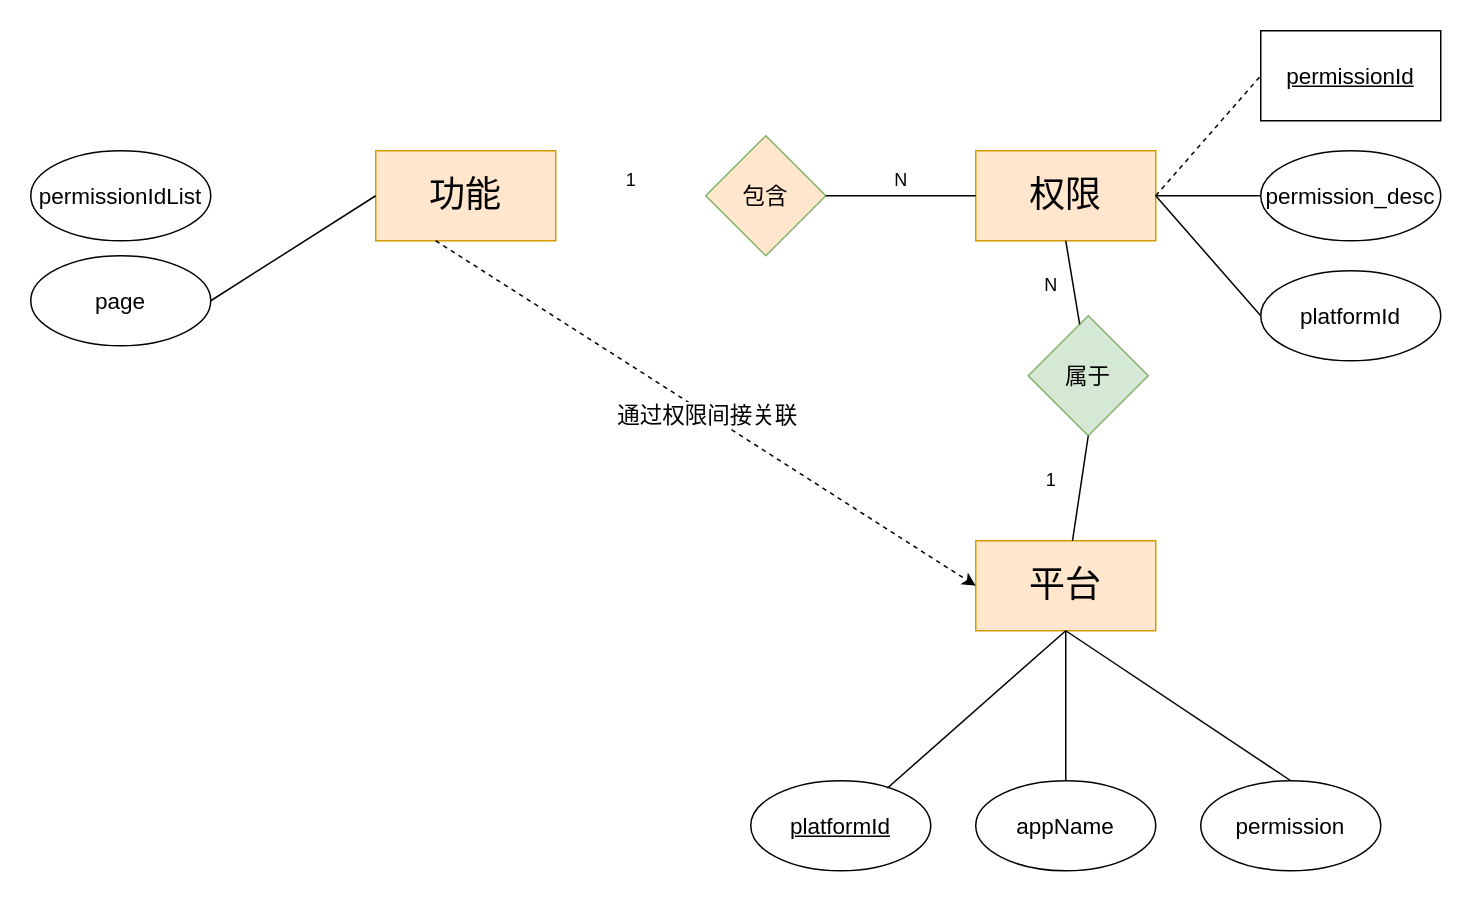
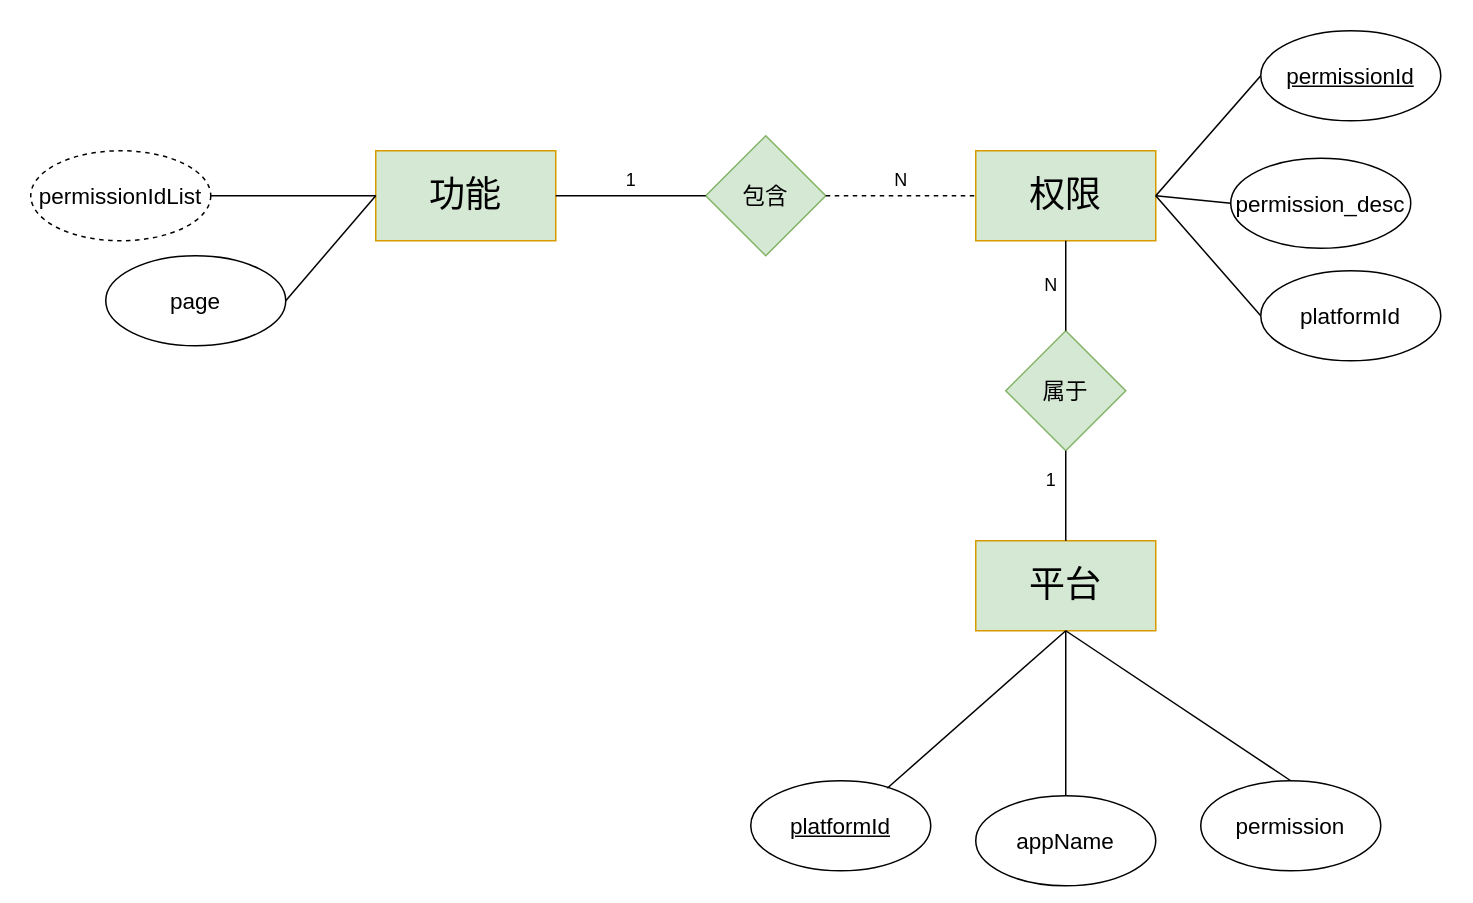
node "permissionId": shape rectangle -> ellipse
edge "permissionId" -- "权限": style dashed -> solid
node "permissionIdList": style solid -> dashed
edge "permissionIdList" -- "功能": added
node "功能": fillcolor #ffe6cc -> #d5e8d4
edge "功能" -- "包含": added
node "包含": fillcolor #ffe6cc -> #d5e8d4
edge "包含" -- "权限": style solid -> dashed
node "权限": fillcolor #ffe6cc -> #d5e8d4
node "permission_desc": moved (1351, 196) -> (1321, 203)
node "page": moved (121, 301) -> (196, 301)
node "属于": moved (1088, 376) -> (1066, 391)
edge "功能" -> "平台": removed, label "通过权限间接关联"
node "平台": fillcolor #ffe6cc -> #d5e8d4
node "appName": moved (1066, 826) -> (1066, 841)
